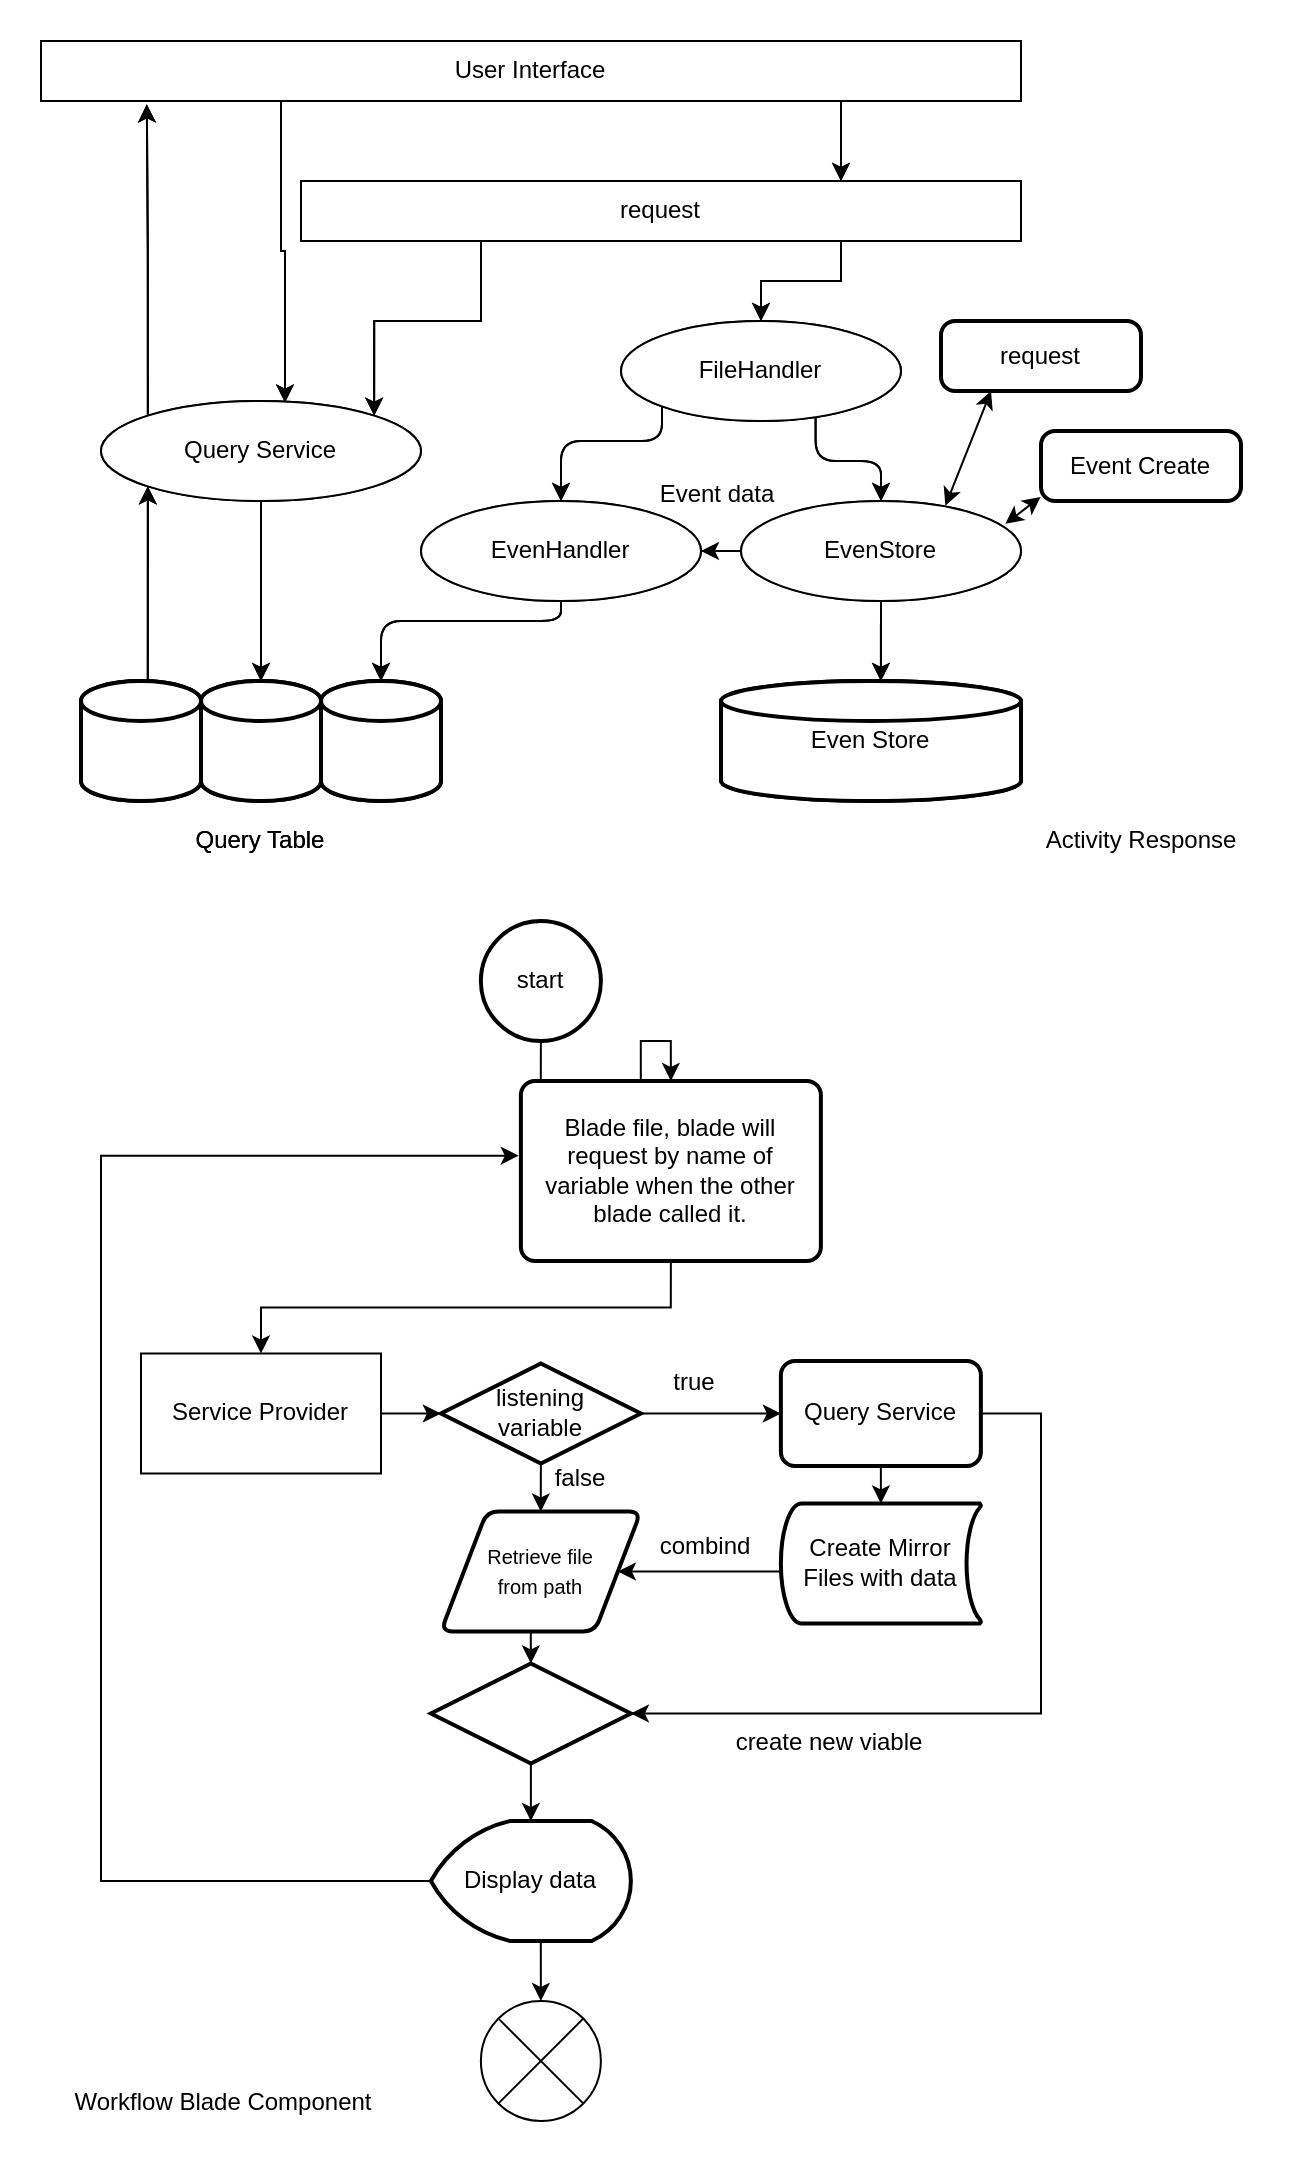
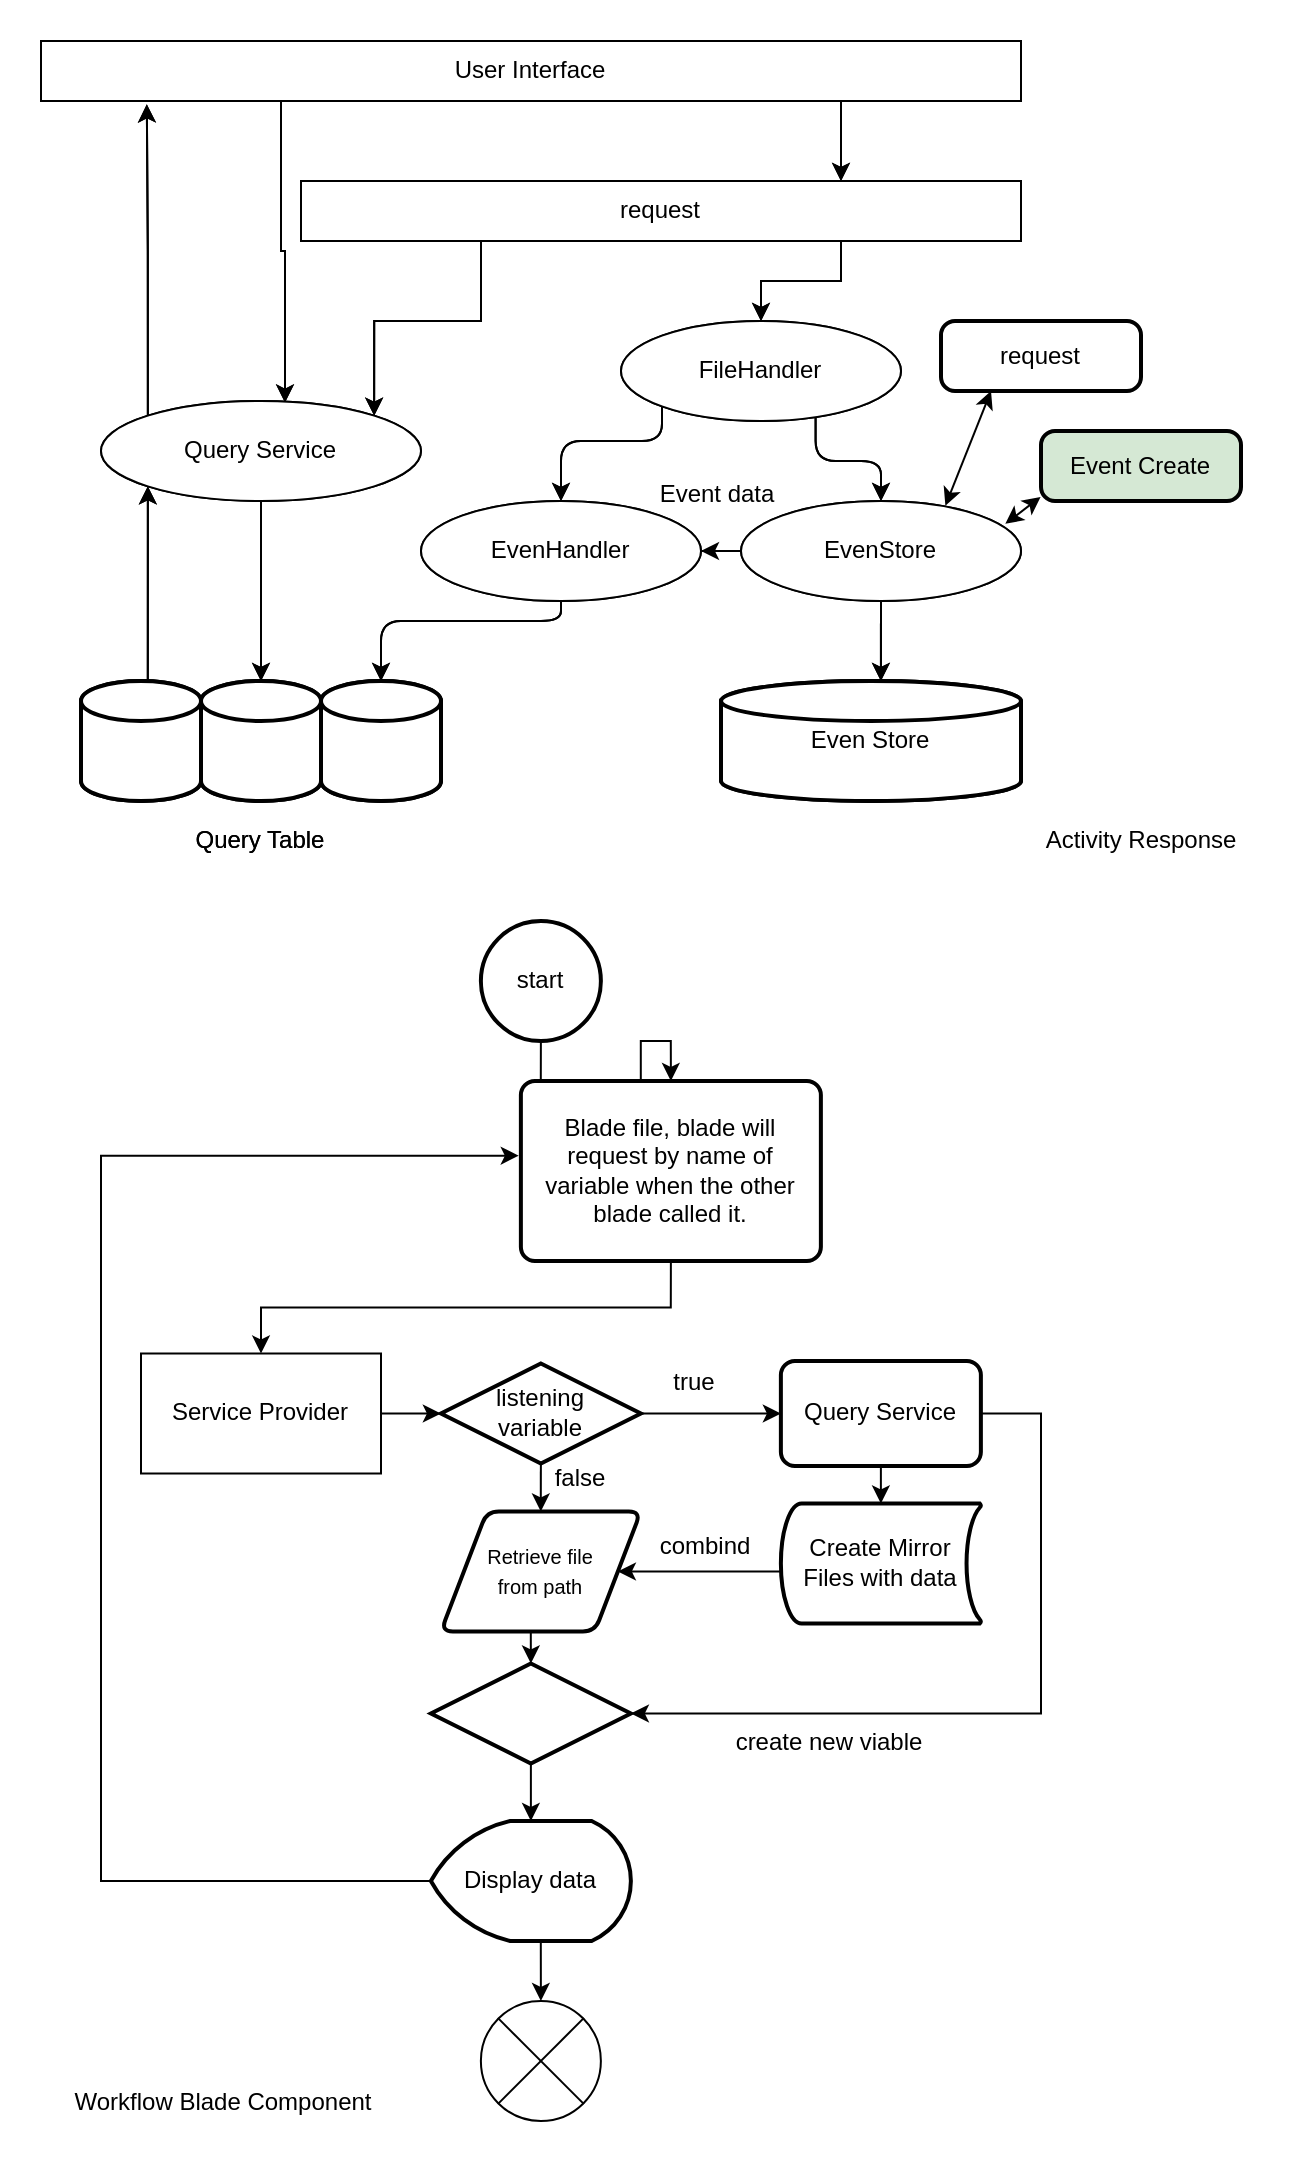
node "Event Create": fillcolor #ffffff -> #d5e8d4
